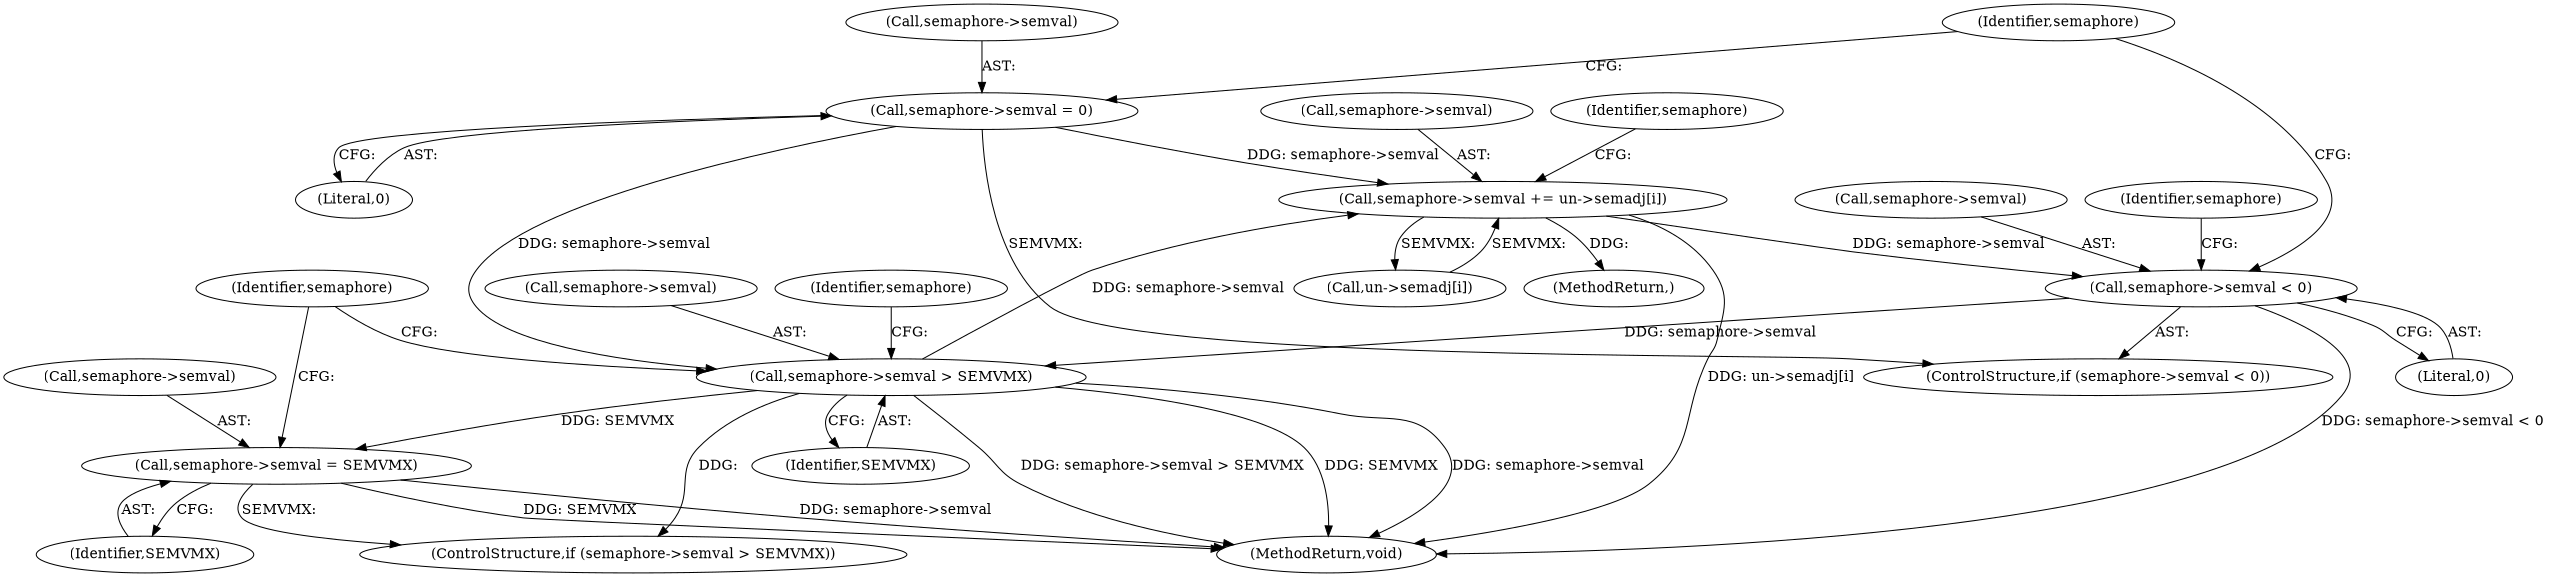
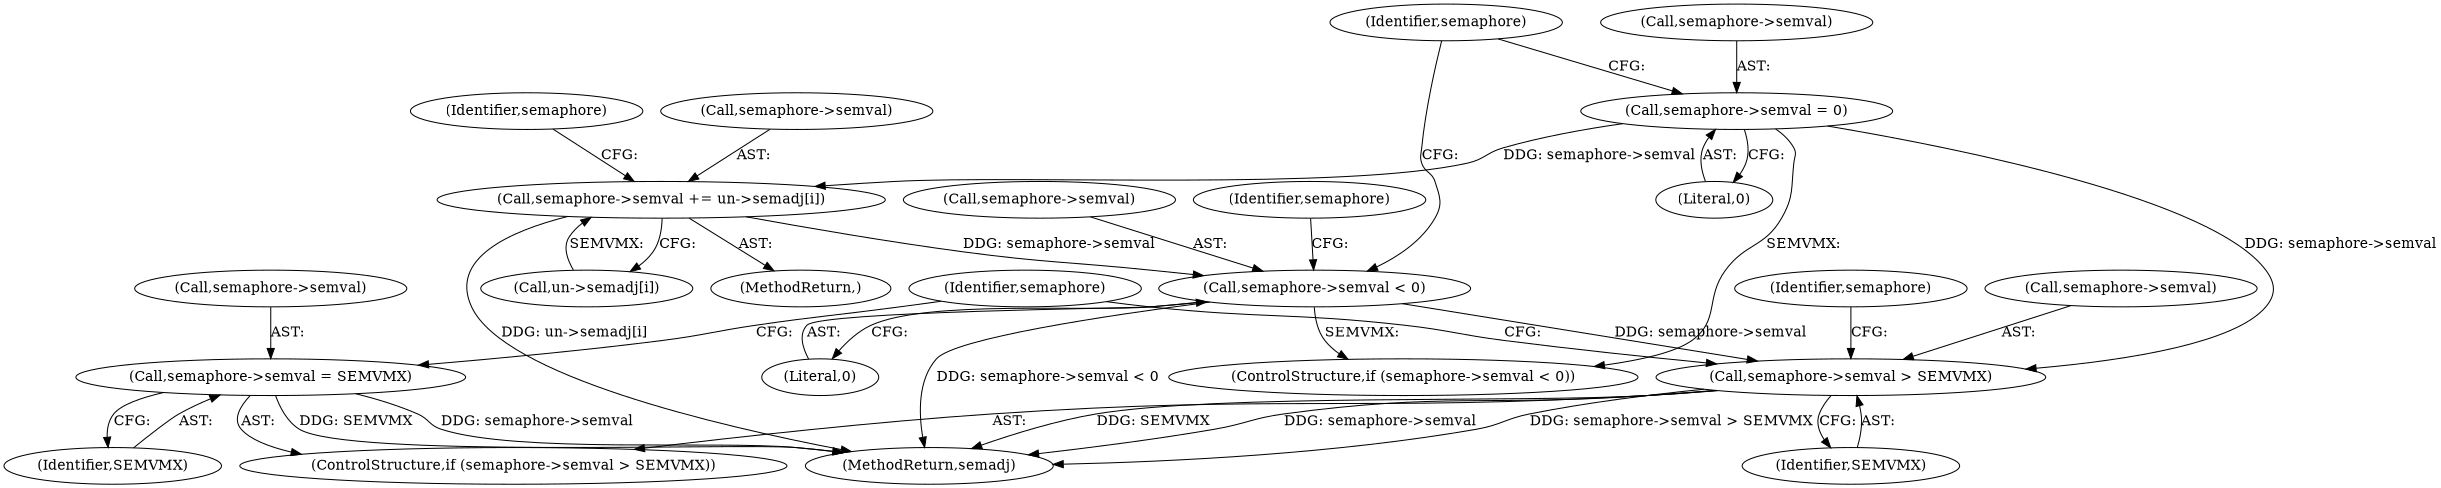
edge "(Call,semaphore->semval += un->semadj[i])" -> "(Call,un->semadj[i])": label "SEMVMX: " -> "CFG: "
edge "(Call,semaphore->semval += un->semadj[i])" -> "(MethodReturn,)": label "DDG: " -> "AST: "
edge "(Call,semaphore->semval > SEMVMX)" -> "(Call,semaphore->semval += un->semadj[i])": removed, label "DDG: semaphore->semval"
edge "(Call,semaphore->semval < 0)" -> "(ControlStructure,if (semaphore->semval < 0))": label "AST: " -> "SEMVMX: "
edge "(Call,semaphore->semval > SEMVMX)" -> "(Call,semaphore->semval = SEMVMX)": removed, label "DDG: SEMVMX"
edge "(Call,semaphore->semval > SEMVMX)" -> "(ControlStructure,if (semaphore->semval > SEMVMX))": label "DDG: " -> "AST: "
edge "(Call,semaphore->semval = SEMVMX)" -> "(ControlStructure,if (semaphore->semval > SEMVMX))": label "SEMVMX: " -> "AST: "
node "(MethodReturn,void)": label "(MethodReturn,void)" -> "(MethodReturn,semadj)"
